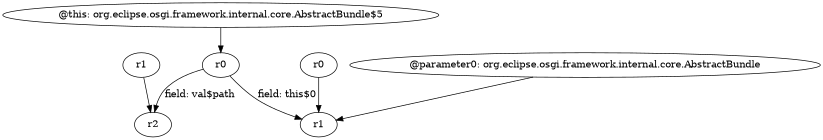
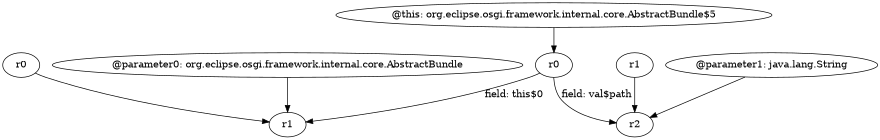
node "@parameter1: java.lang.String": added
